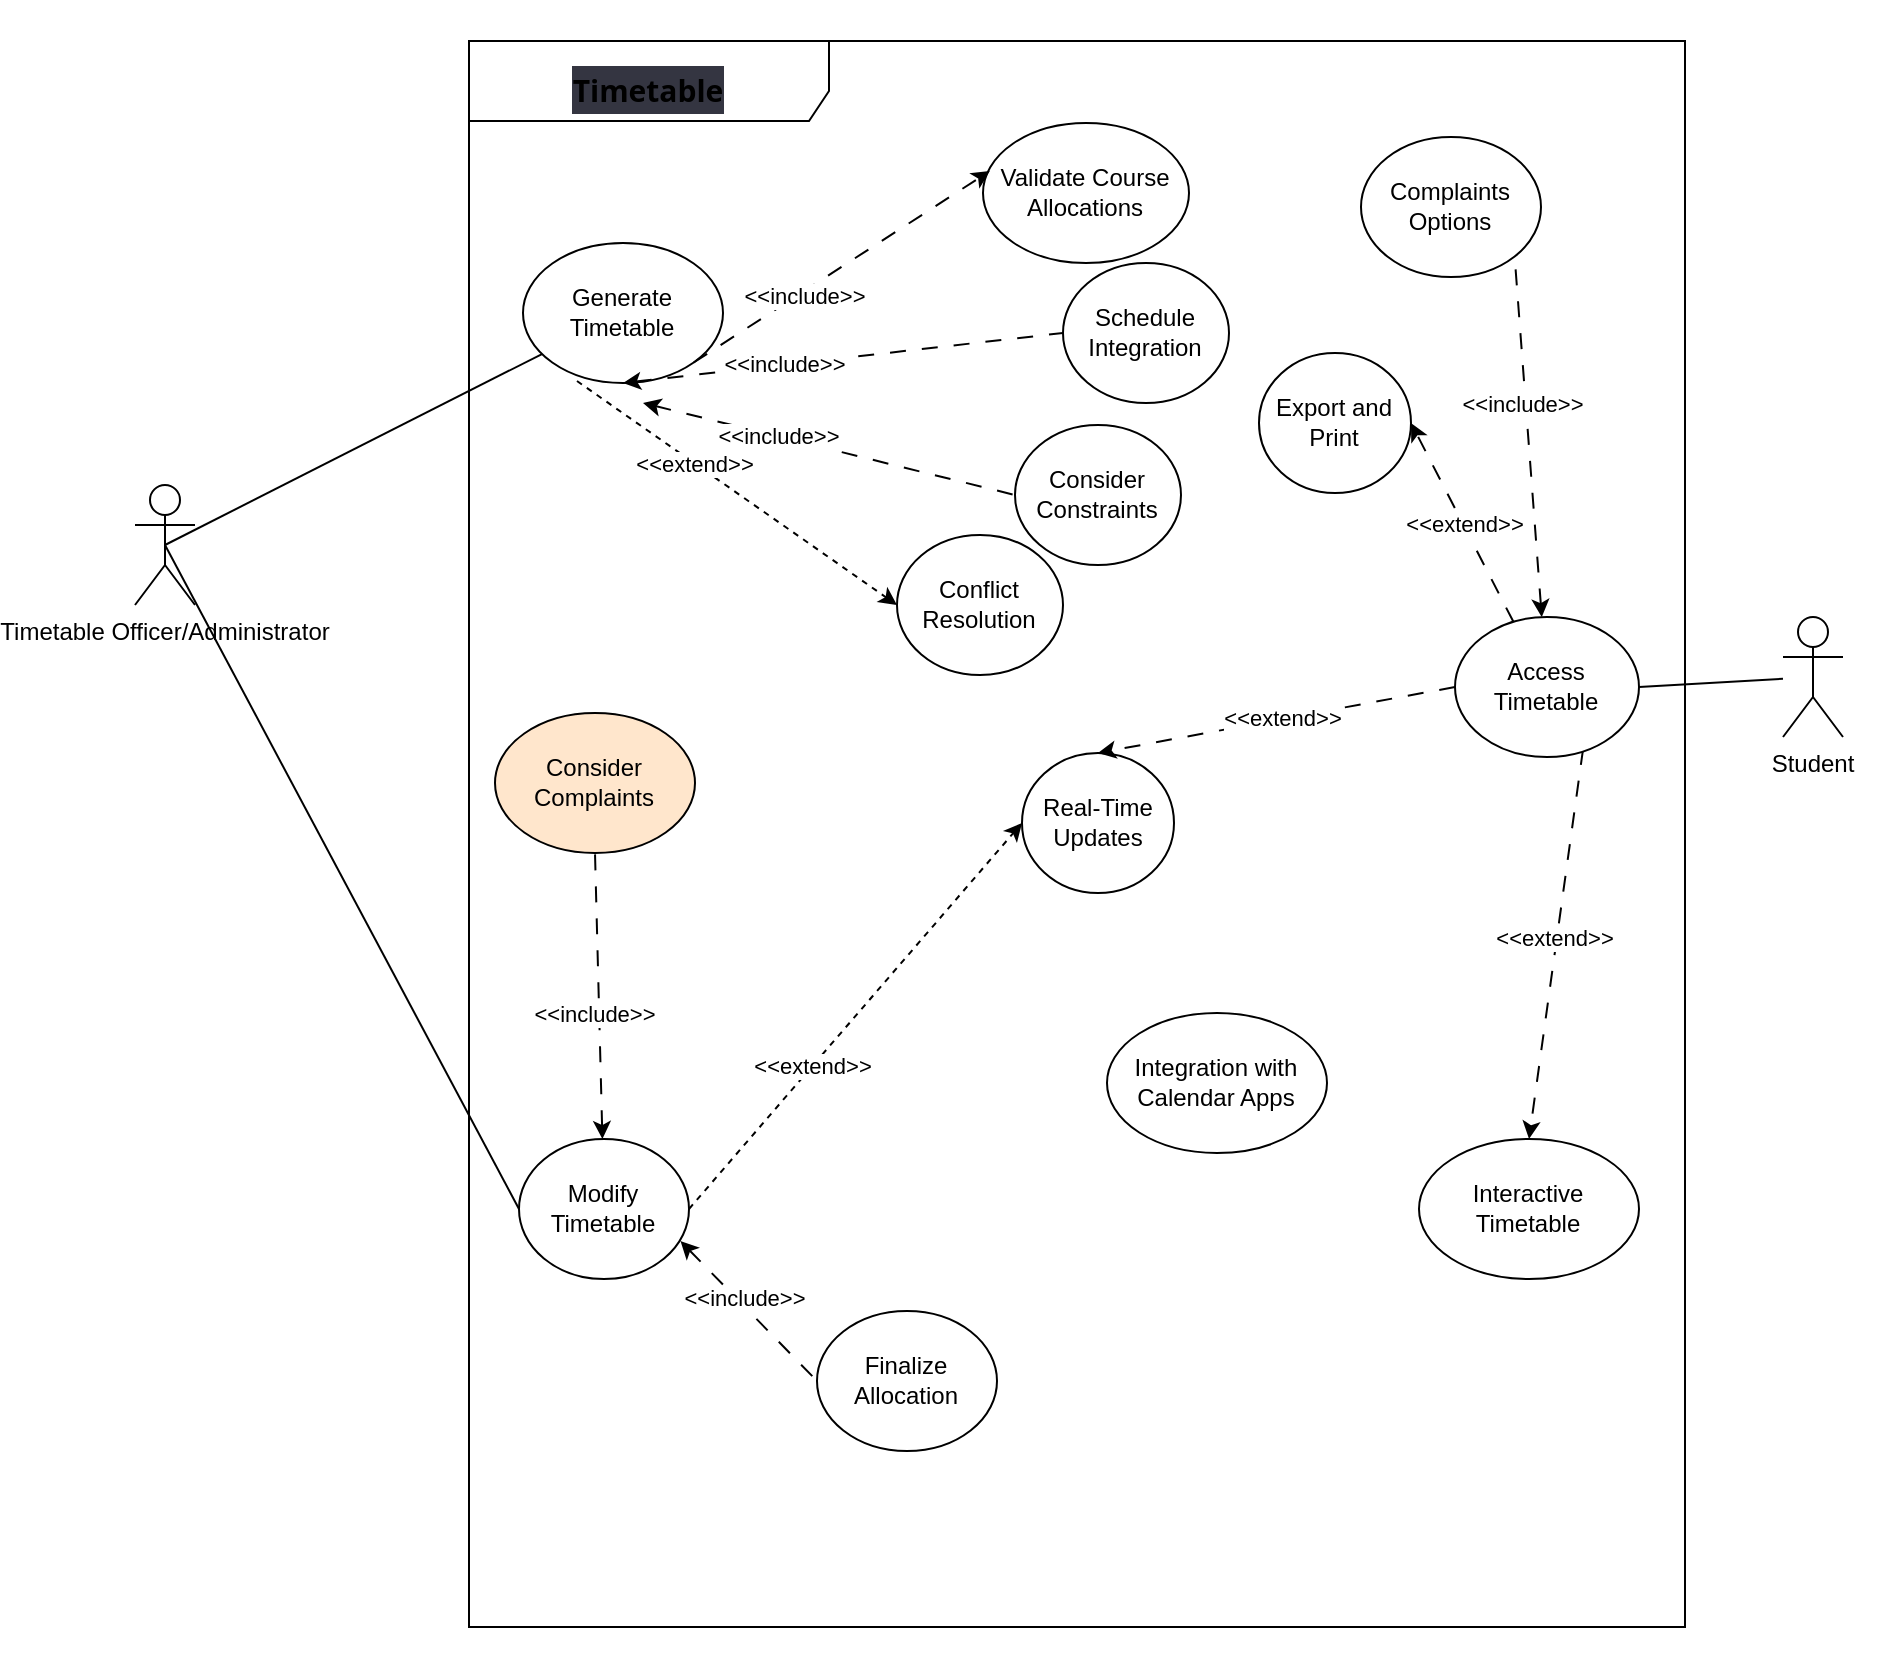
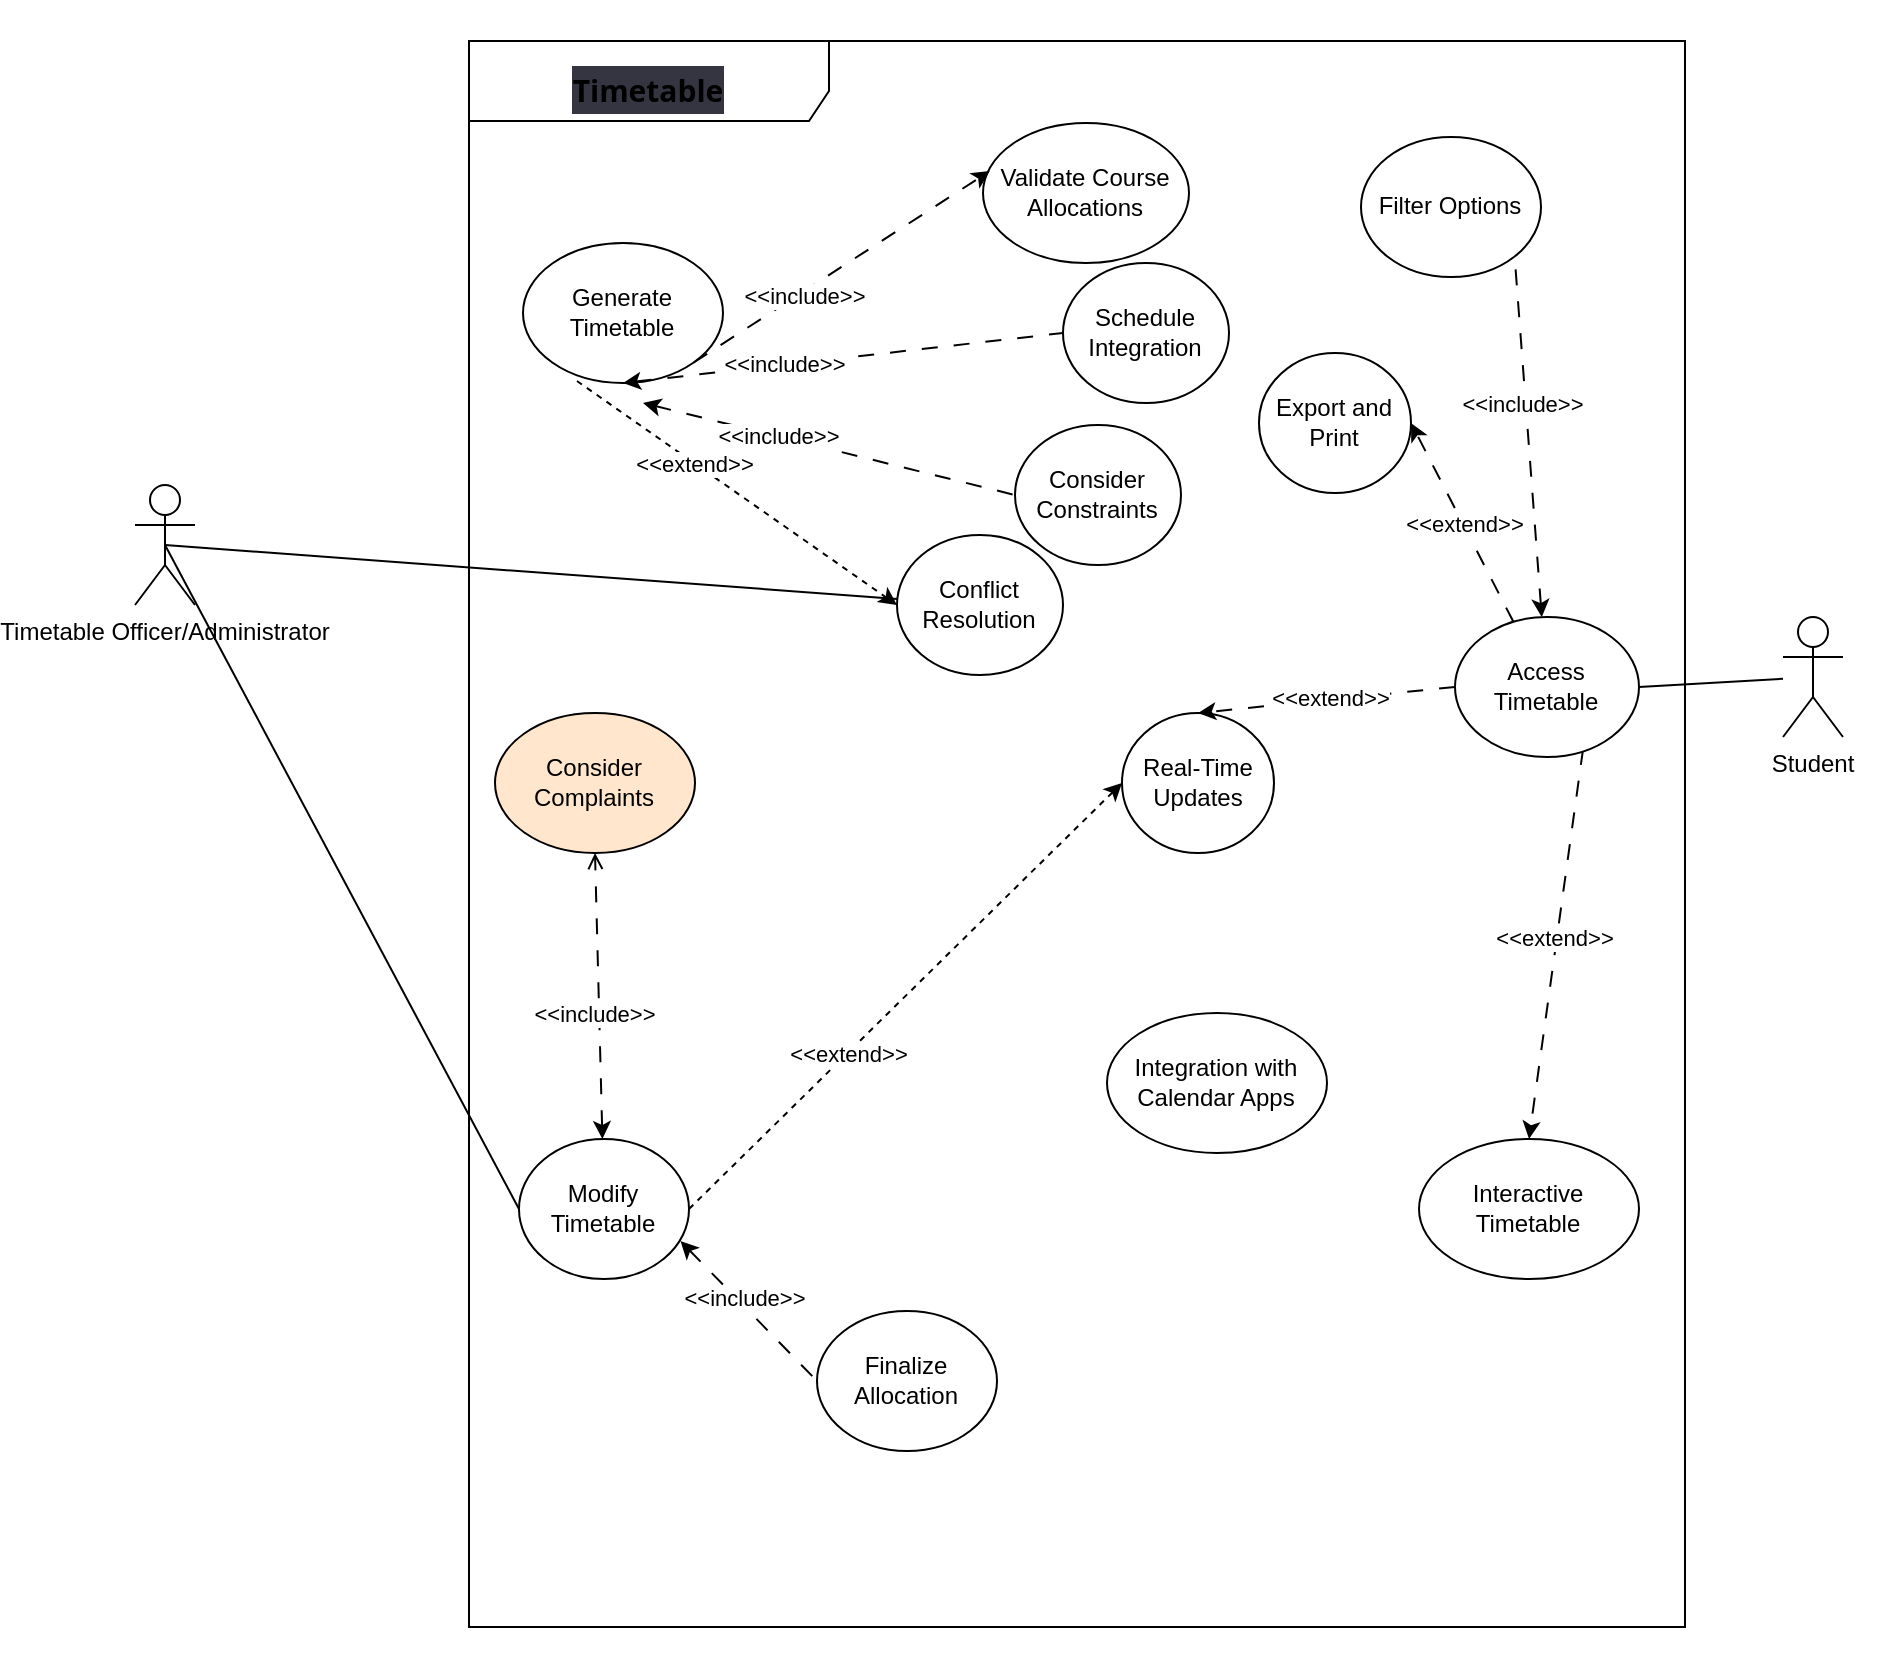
node "Complaints Options": label "Complaints Options" -> "Filter Options"
edge "Generate Timetable" -- "Timetable Officer/Administrator": now "Conflict Resolution" -- "Timetable Officer/Administrator"
node "Real-Time Updates": moved (1098, 823) -> (1198, 783)
edge "Consider Complaints" -> "Modify Timetable": arrowhead none -> open
